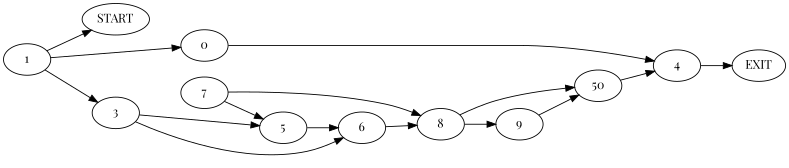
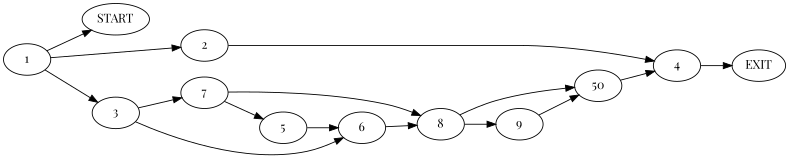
node "0": label "0" -> "2"
edge "3" -> "5": now "3" -> "7"
